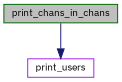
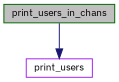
node "print_chans_in_chans": label "print_chans_in_chans" -> "print_users_in_chans"
